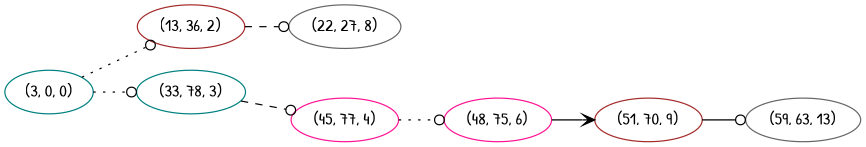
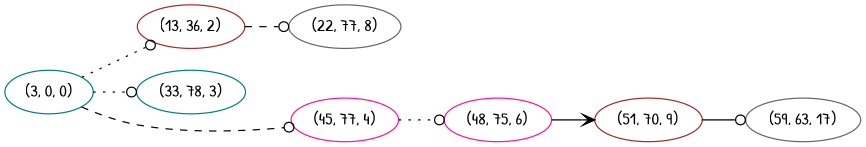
node "(22, 27, 8)": label "(22, 27, 8)" -> "(22, 77, 8)"
edge "(33, 78, 3)" -> "(45, 77, 4)": now "(3, 0, 0)" -> "(45, 77, 4)"
node "(59, 63, 13)": label "(59, 63, 13)" -> "(59, 63, 17)"
